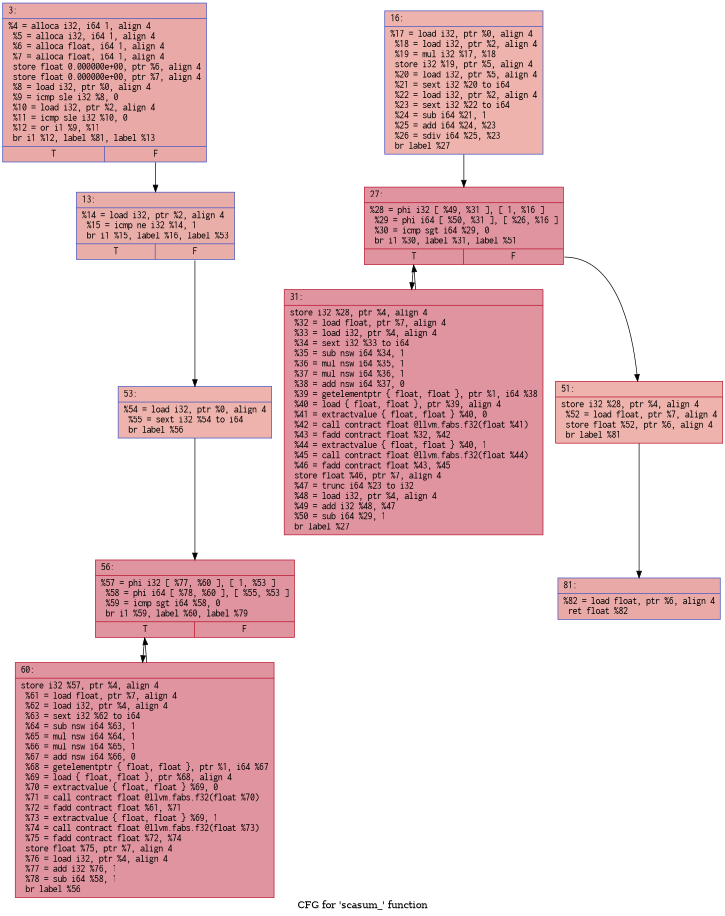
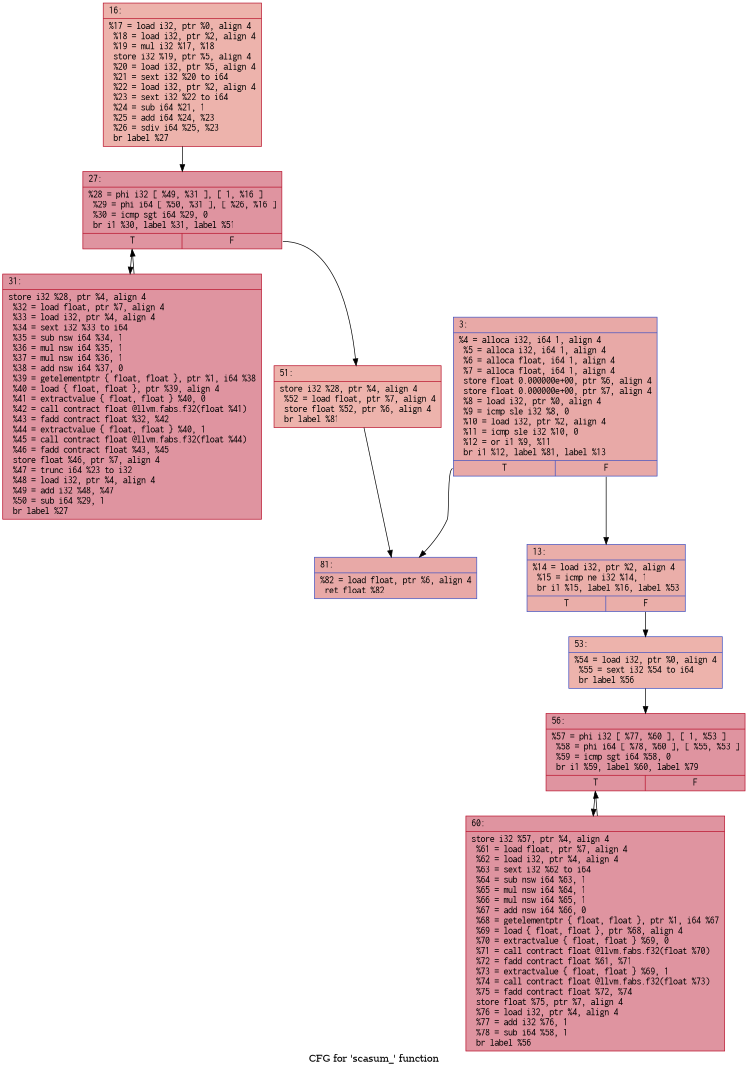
node "16:": color #3d50c3ff -> #b70d28ff
edge "3:" -> "81:": added
